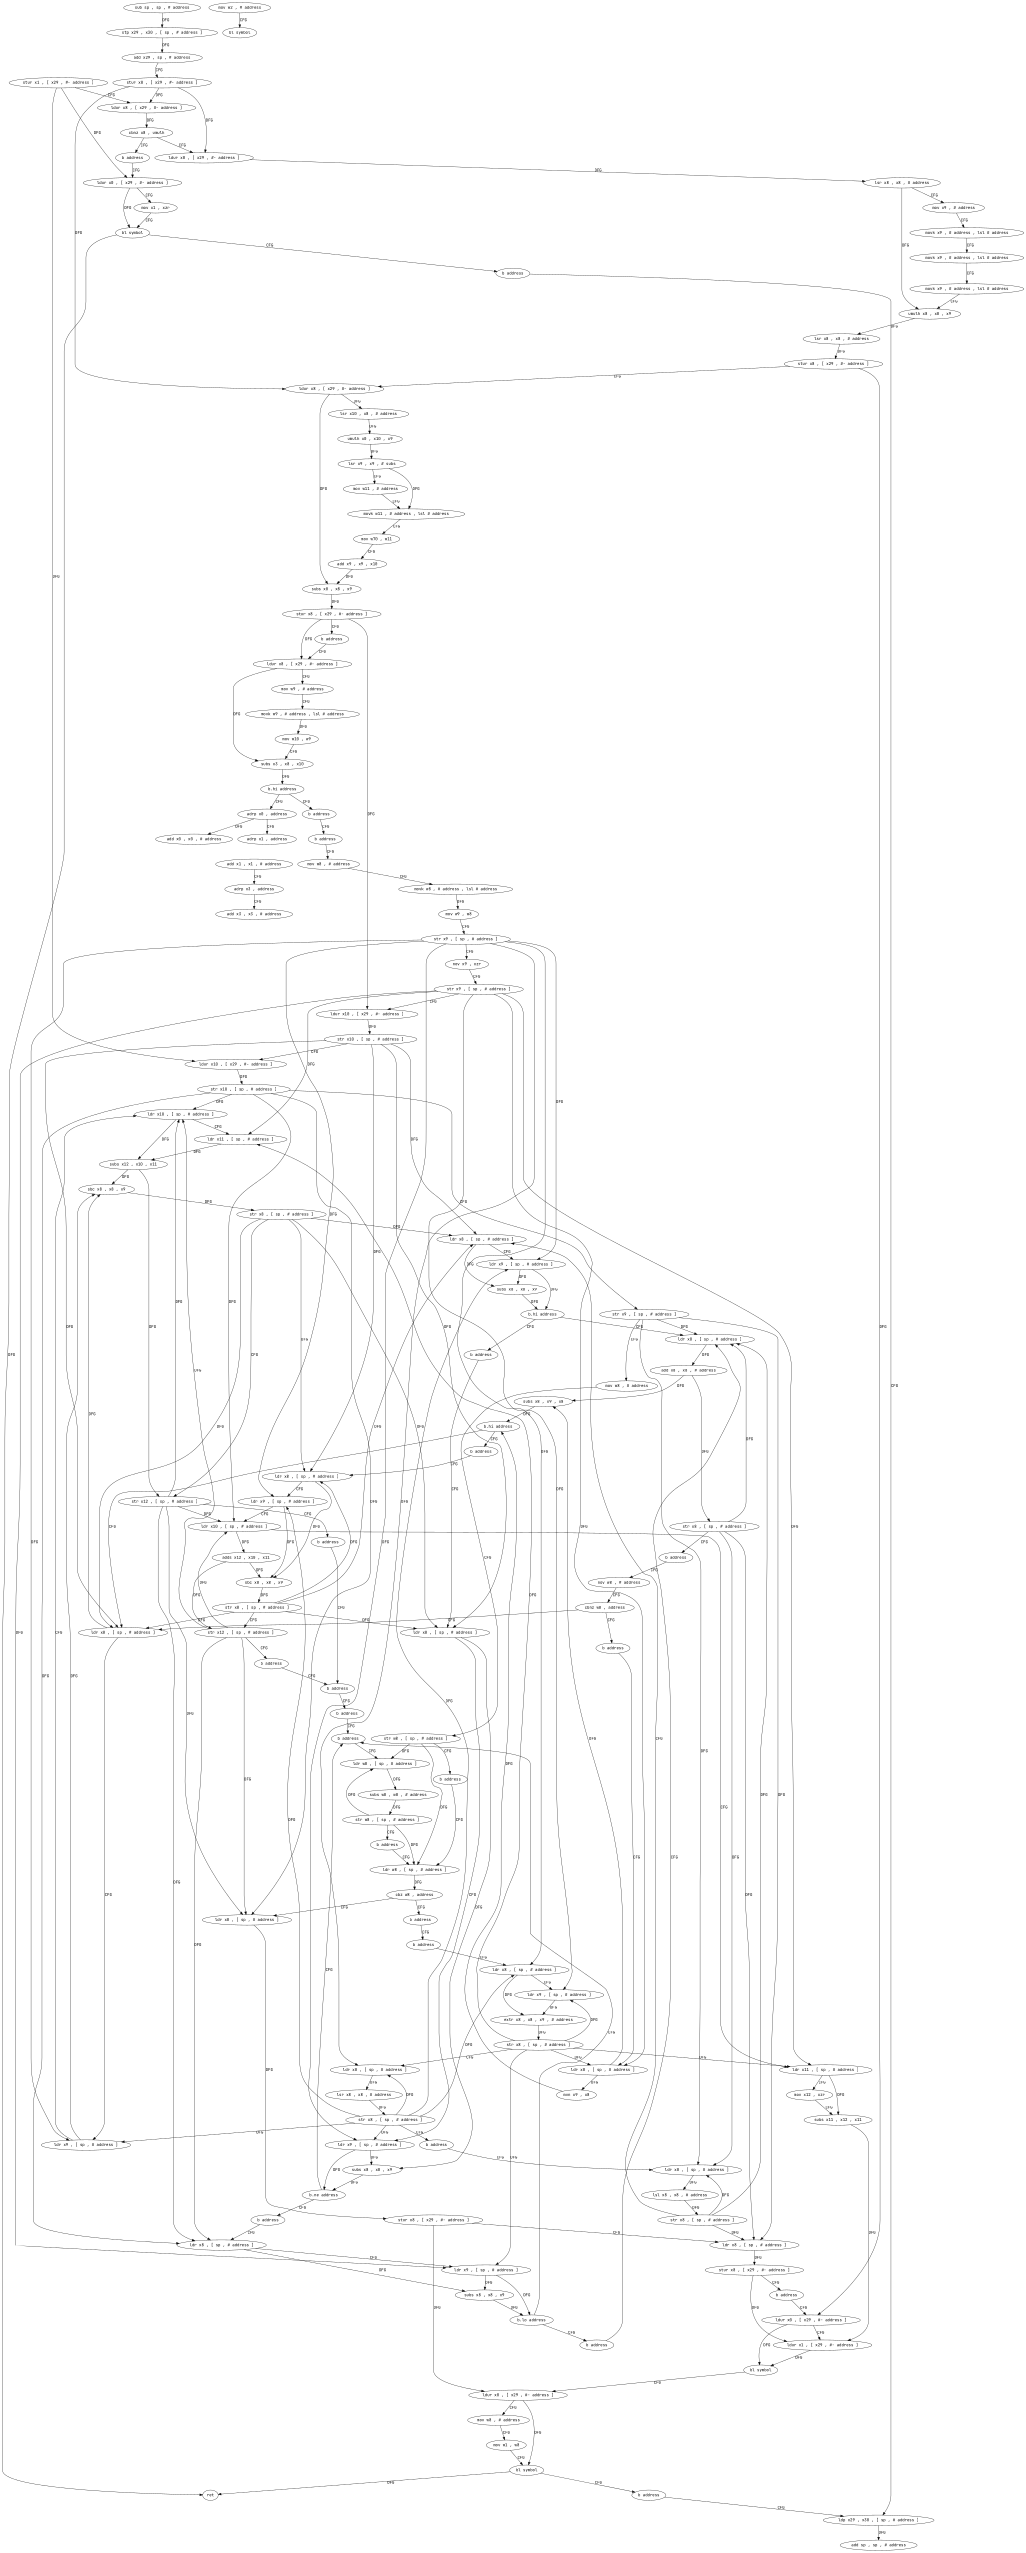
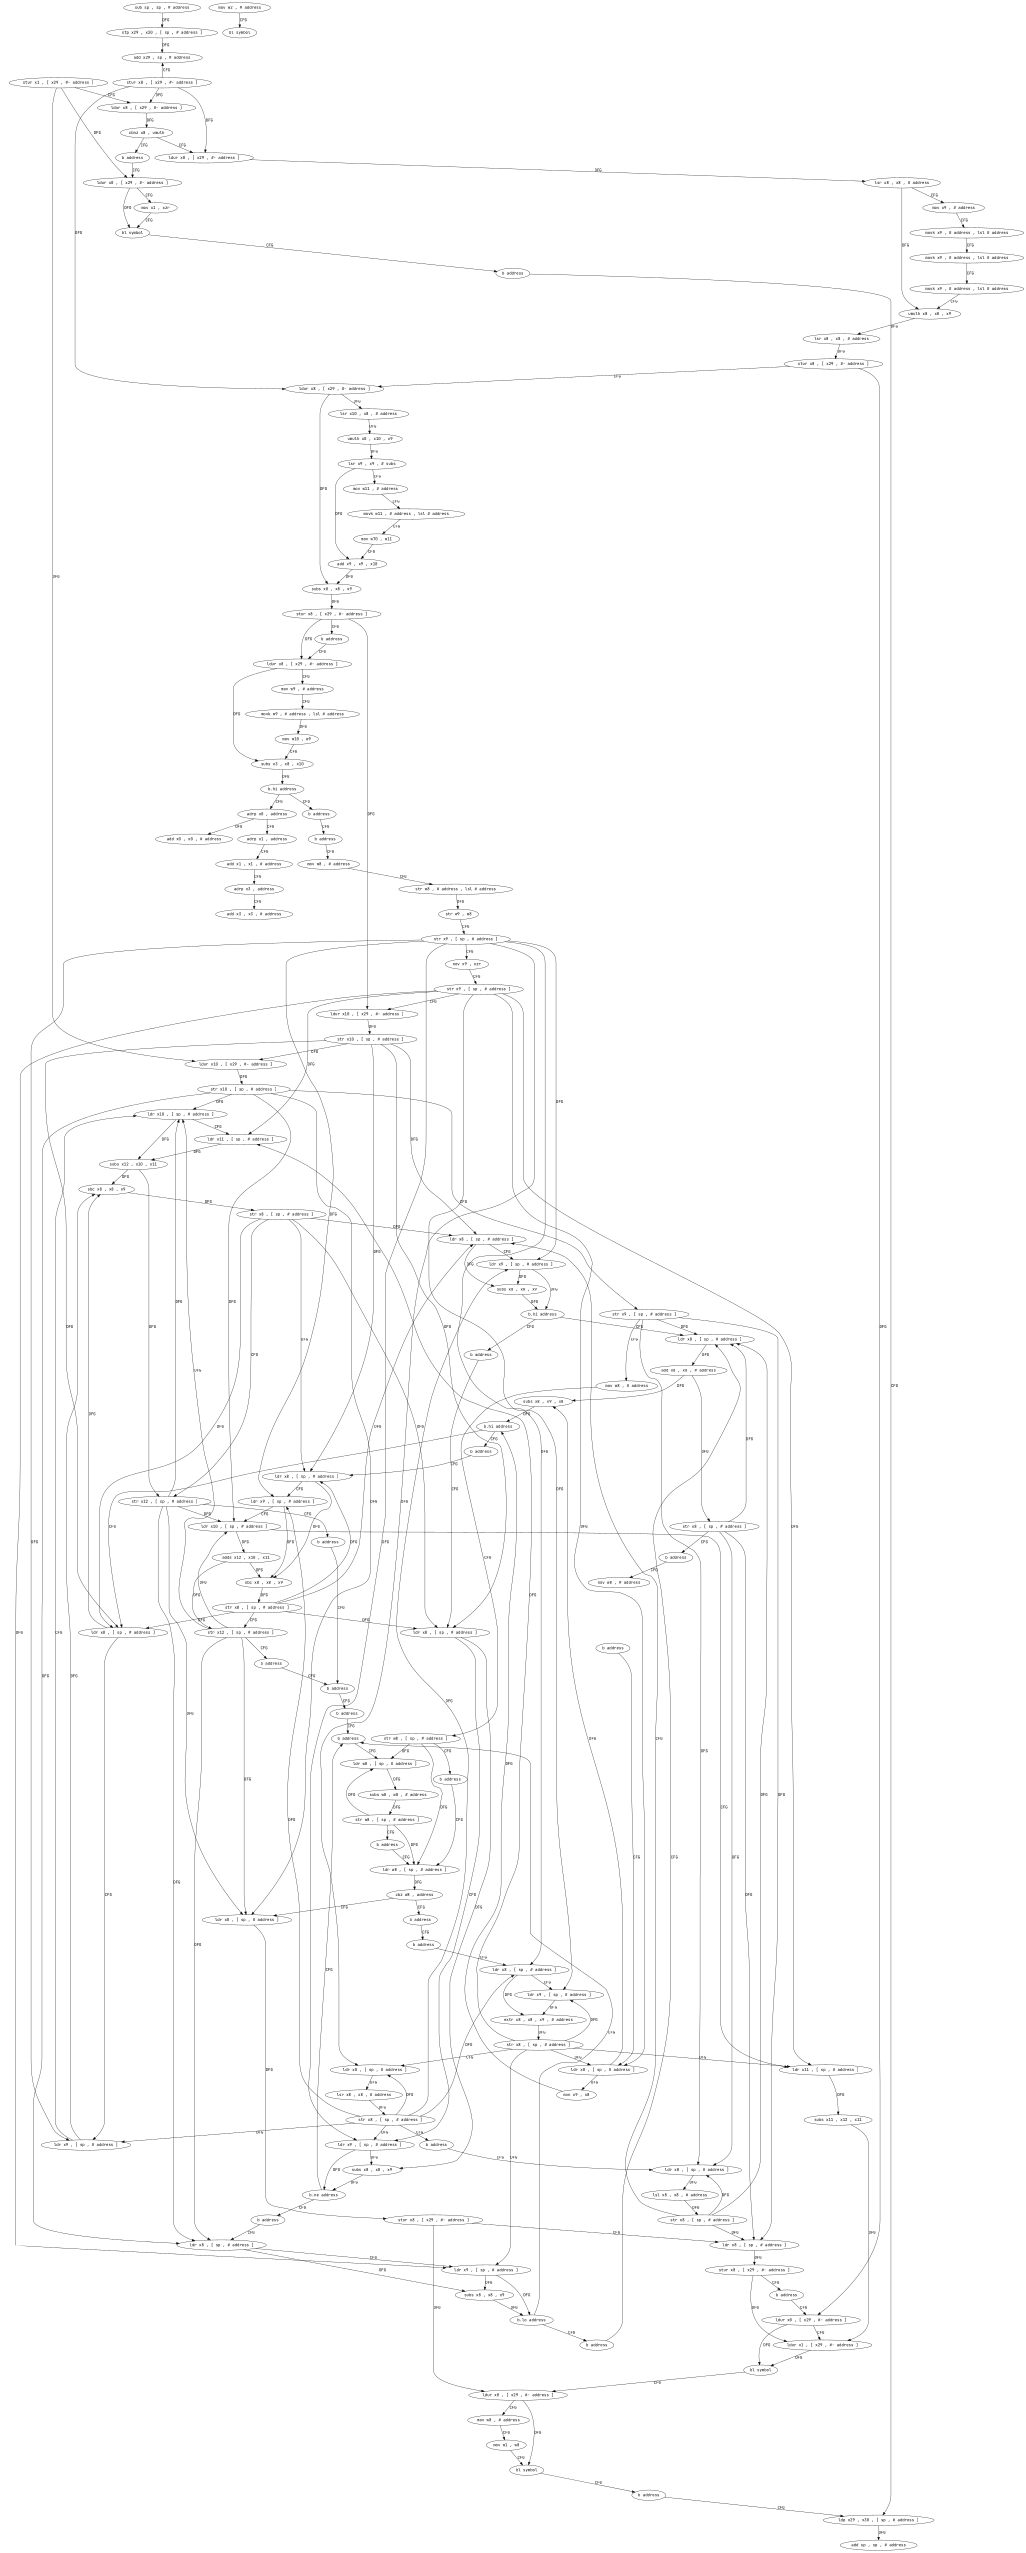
edge "add x29 , sp , # address" -> "stur x0 , [ x29 , #- address ]": reversed
edge "lsr x9 , x9 , # subs" -> "movk w11 , # address , lsl # address": now "lsr x9 , x9 , # subs" -> "add x9 , x9 , x10"
edge "adrp x1 , address" -> "add x1 , x1 , # address": added, label "CFG"
node "movk w8 , # address , lsl # address": label "movk w8 , # address , lsl # address" -> "str w8 , # address , lsl # address"
node "mov w9 , w8": label "mov w9 , w8" -> "str w9 , w8"
node "cbnz w8 , address": removed
node "mov x12 , xzr": removed
node "ret": removed
